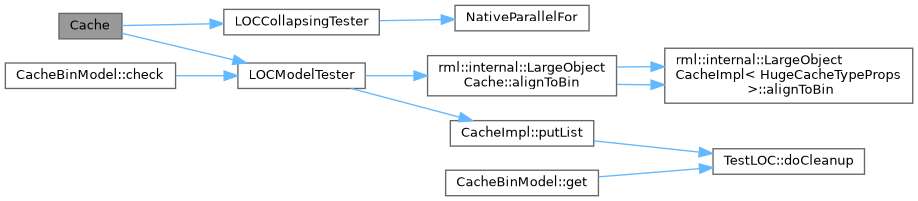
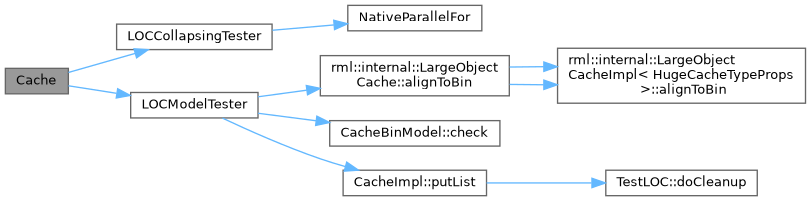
edge "CacheBinModel::check" -> "LOCModelTester": reversed
node "CacheBinModel::get": removed
